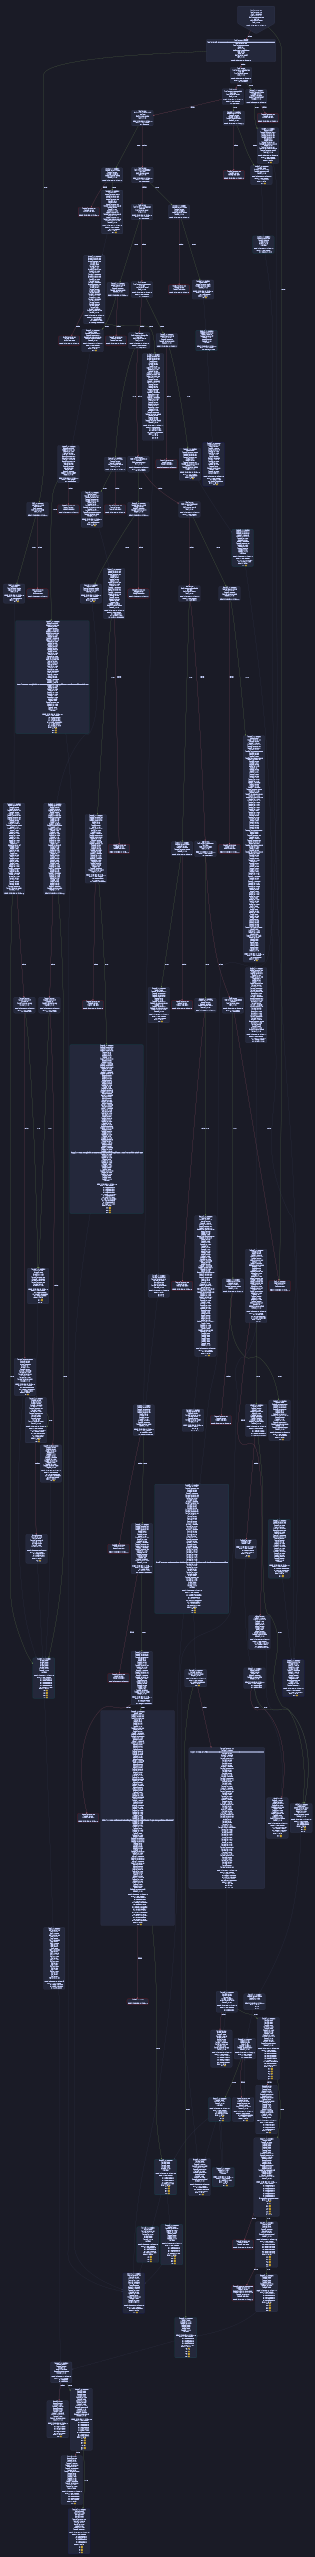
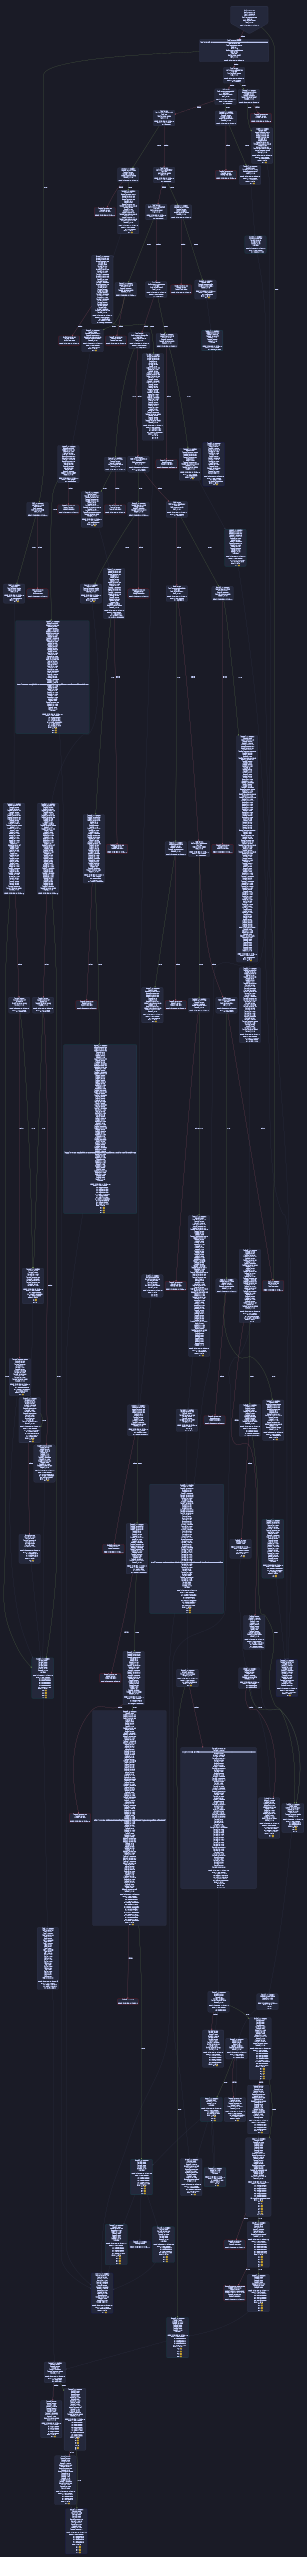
node "[0315] JUMPDEST [0316] STOP Stack size req: 0, sizeΔ: 0": added
